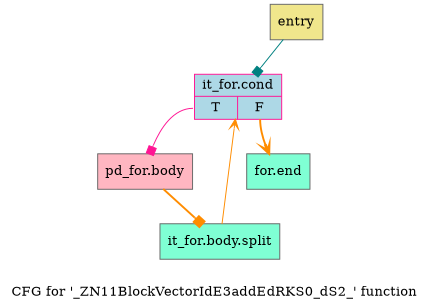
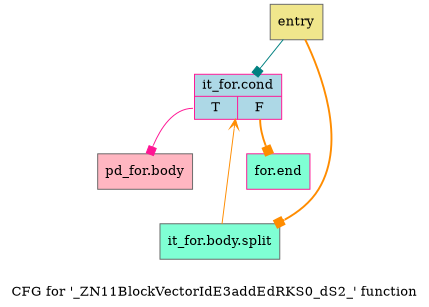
edge "it_for.cond" -> "for.end": arrowhead vee -> box
node "for.end": color gray40 -> deeppink
edge "pd_for.body" -> "it_for.body.split": now "entry" -> "it_for.body.split"
